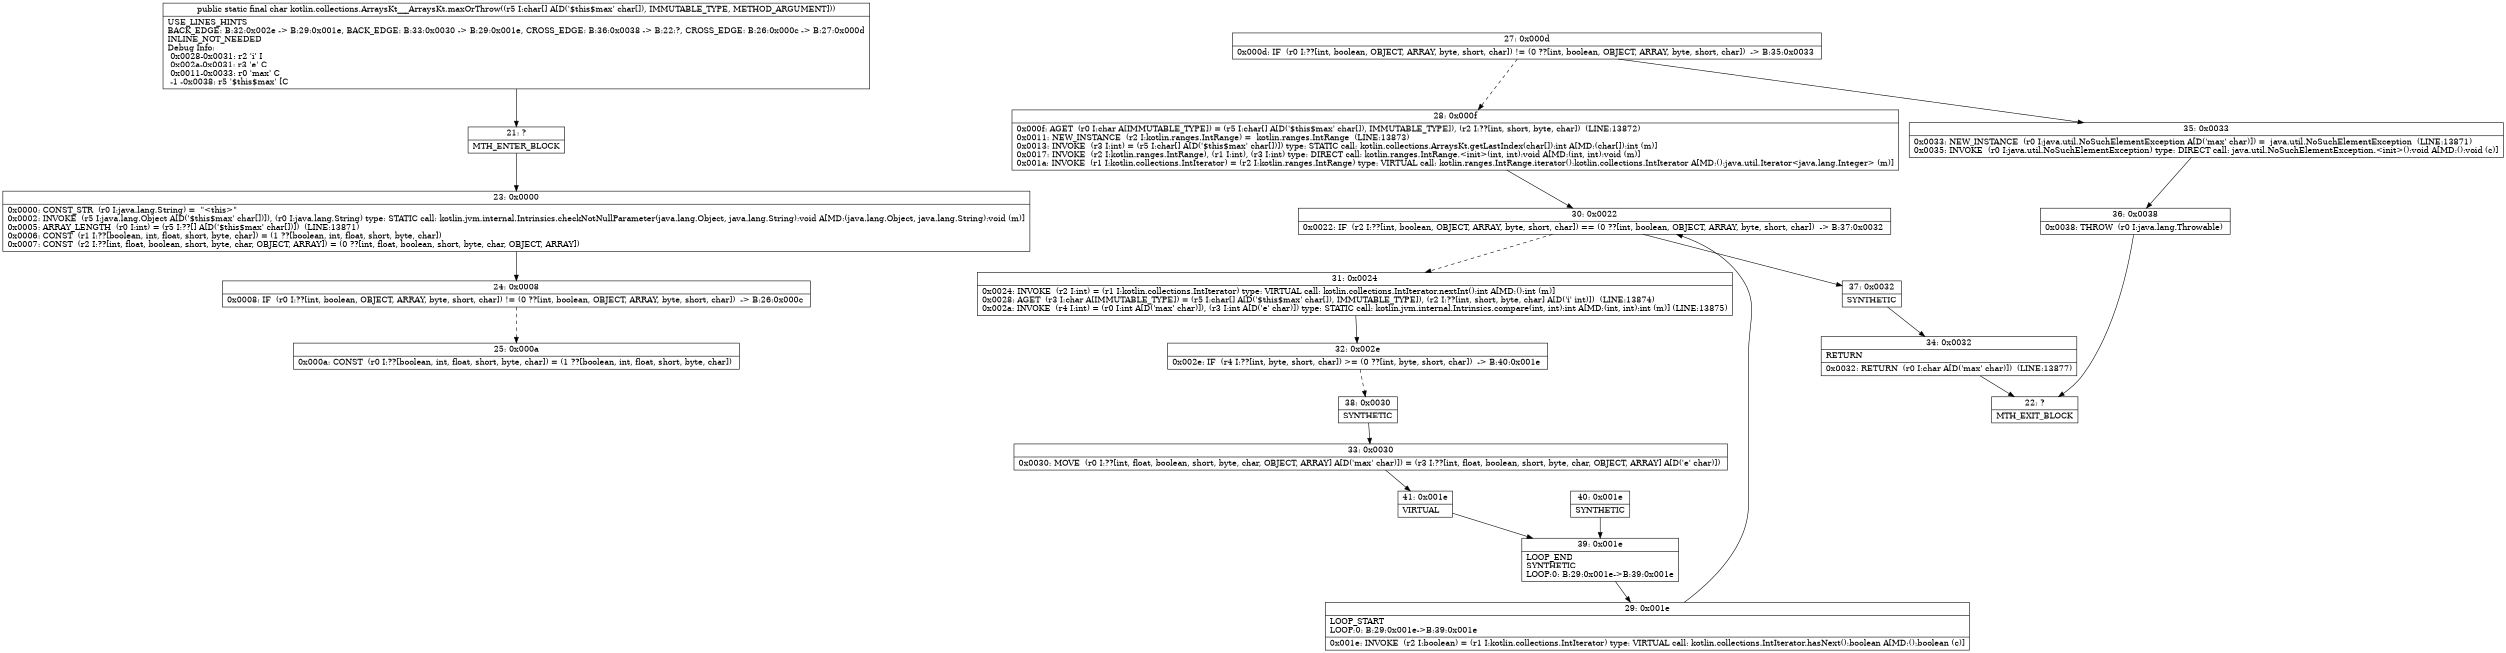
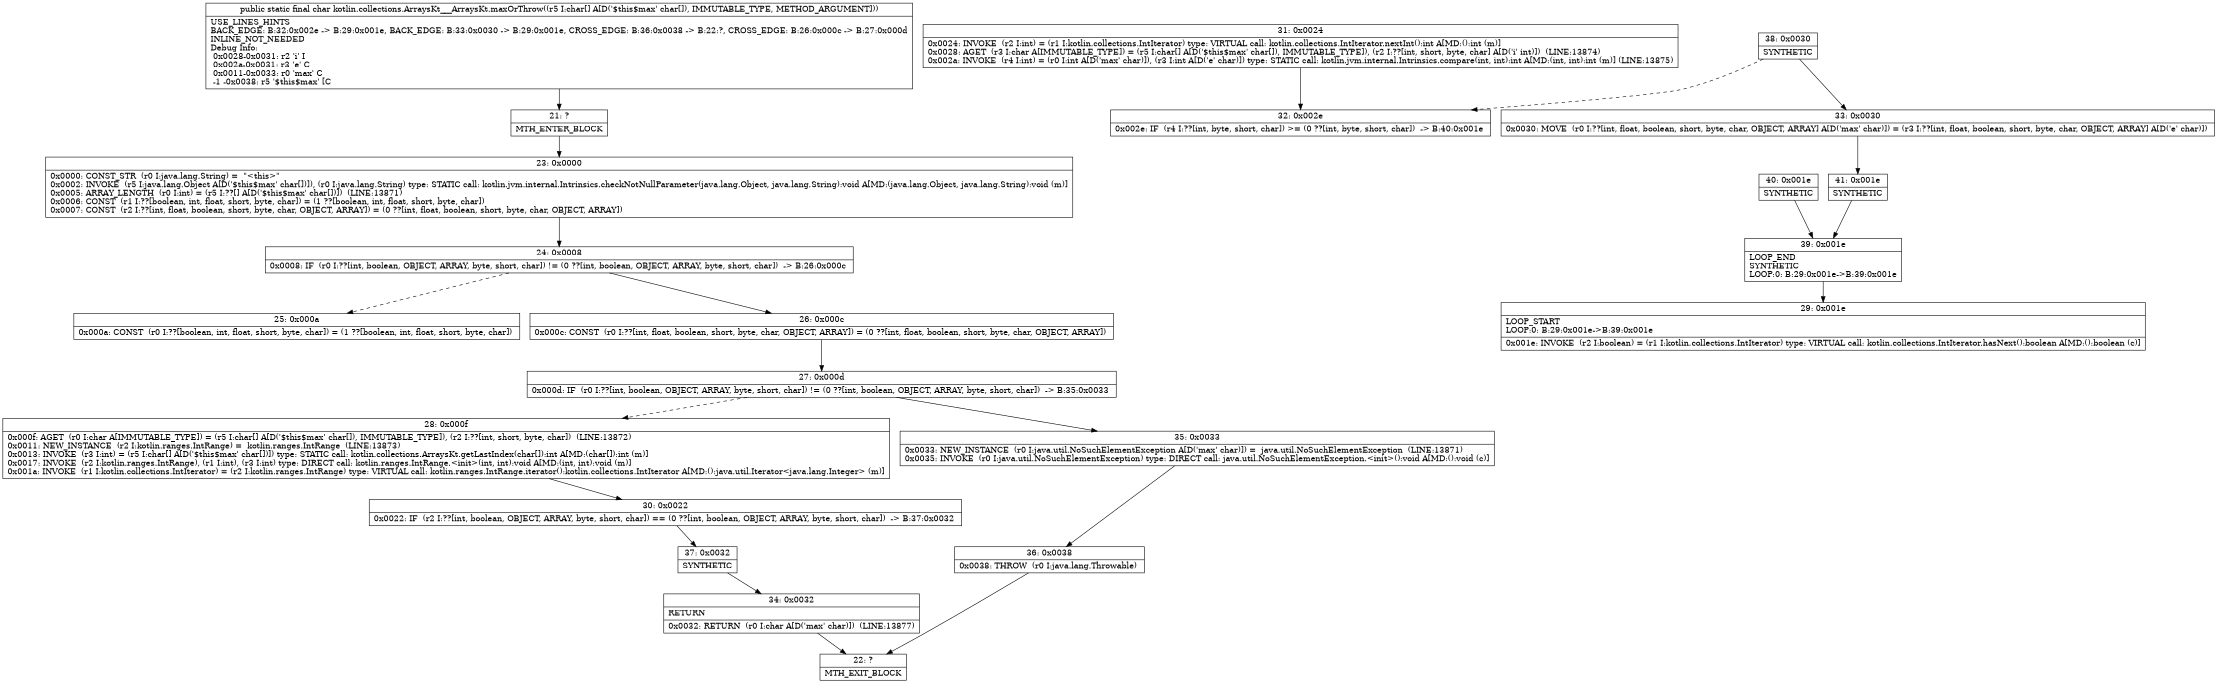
edge "30: 0x0022" -> "31: 0x0024": removed
node "26: 0x000c": added
edge "32: 0x002e" -> "38: 0x0030": reversed
edge "29: 0x001e" -> "30: 0x0022": removed
node "41: 0x001e": text "VIRTUAL" -> "SYNTHETIC"
